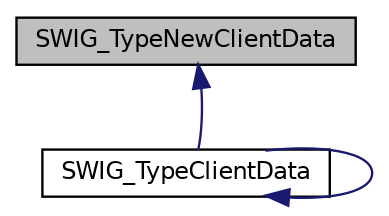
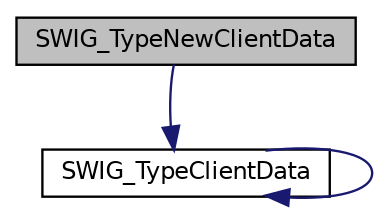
edge "SWIG_TypeClientData" -> "SWIG_TypeNewClientData": reversed
